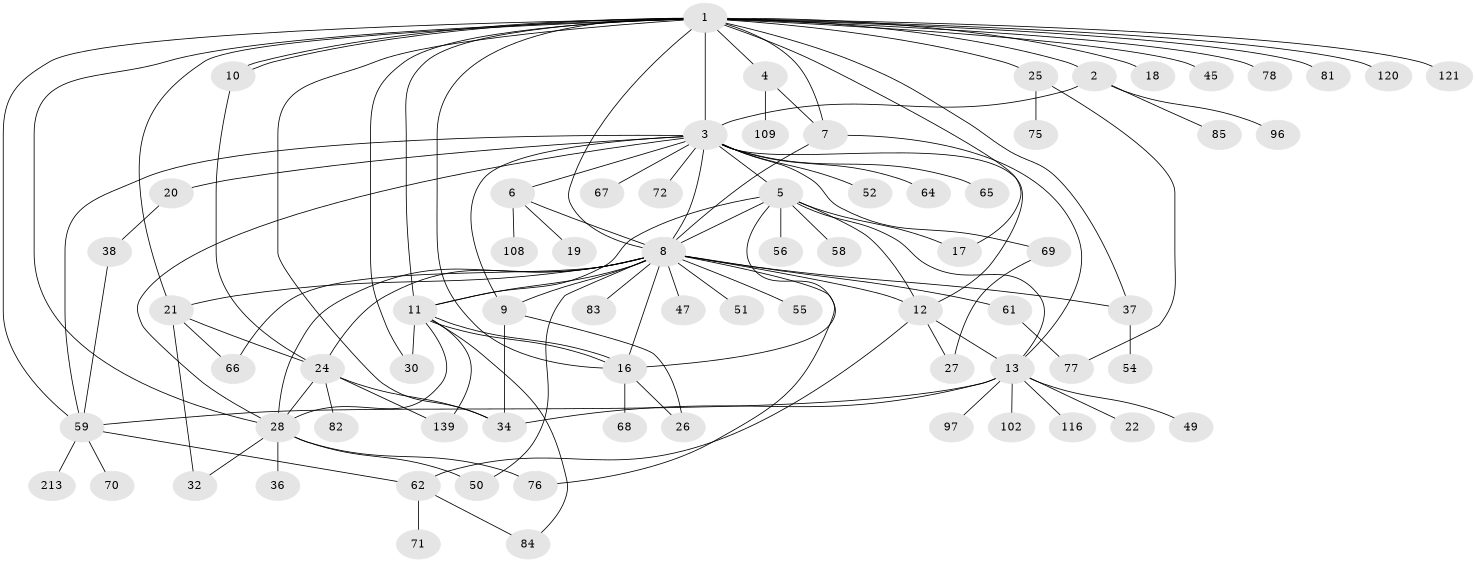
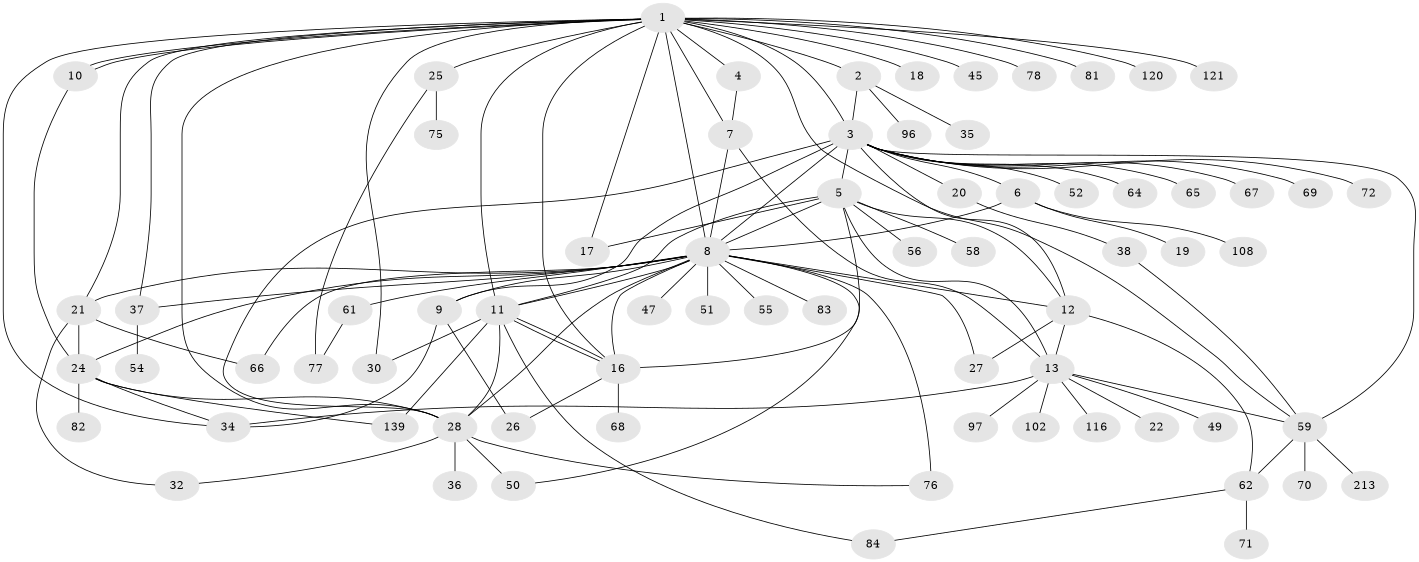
node "109": removed
node "85": label "85" -> "35"
edge "69" -- "27": now "8" -- "27"
